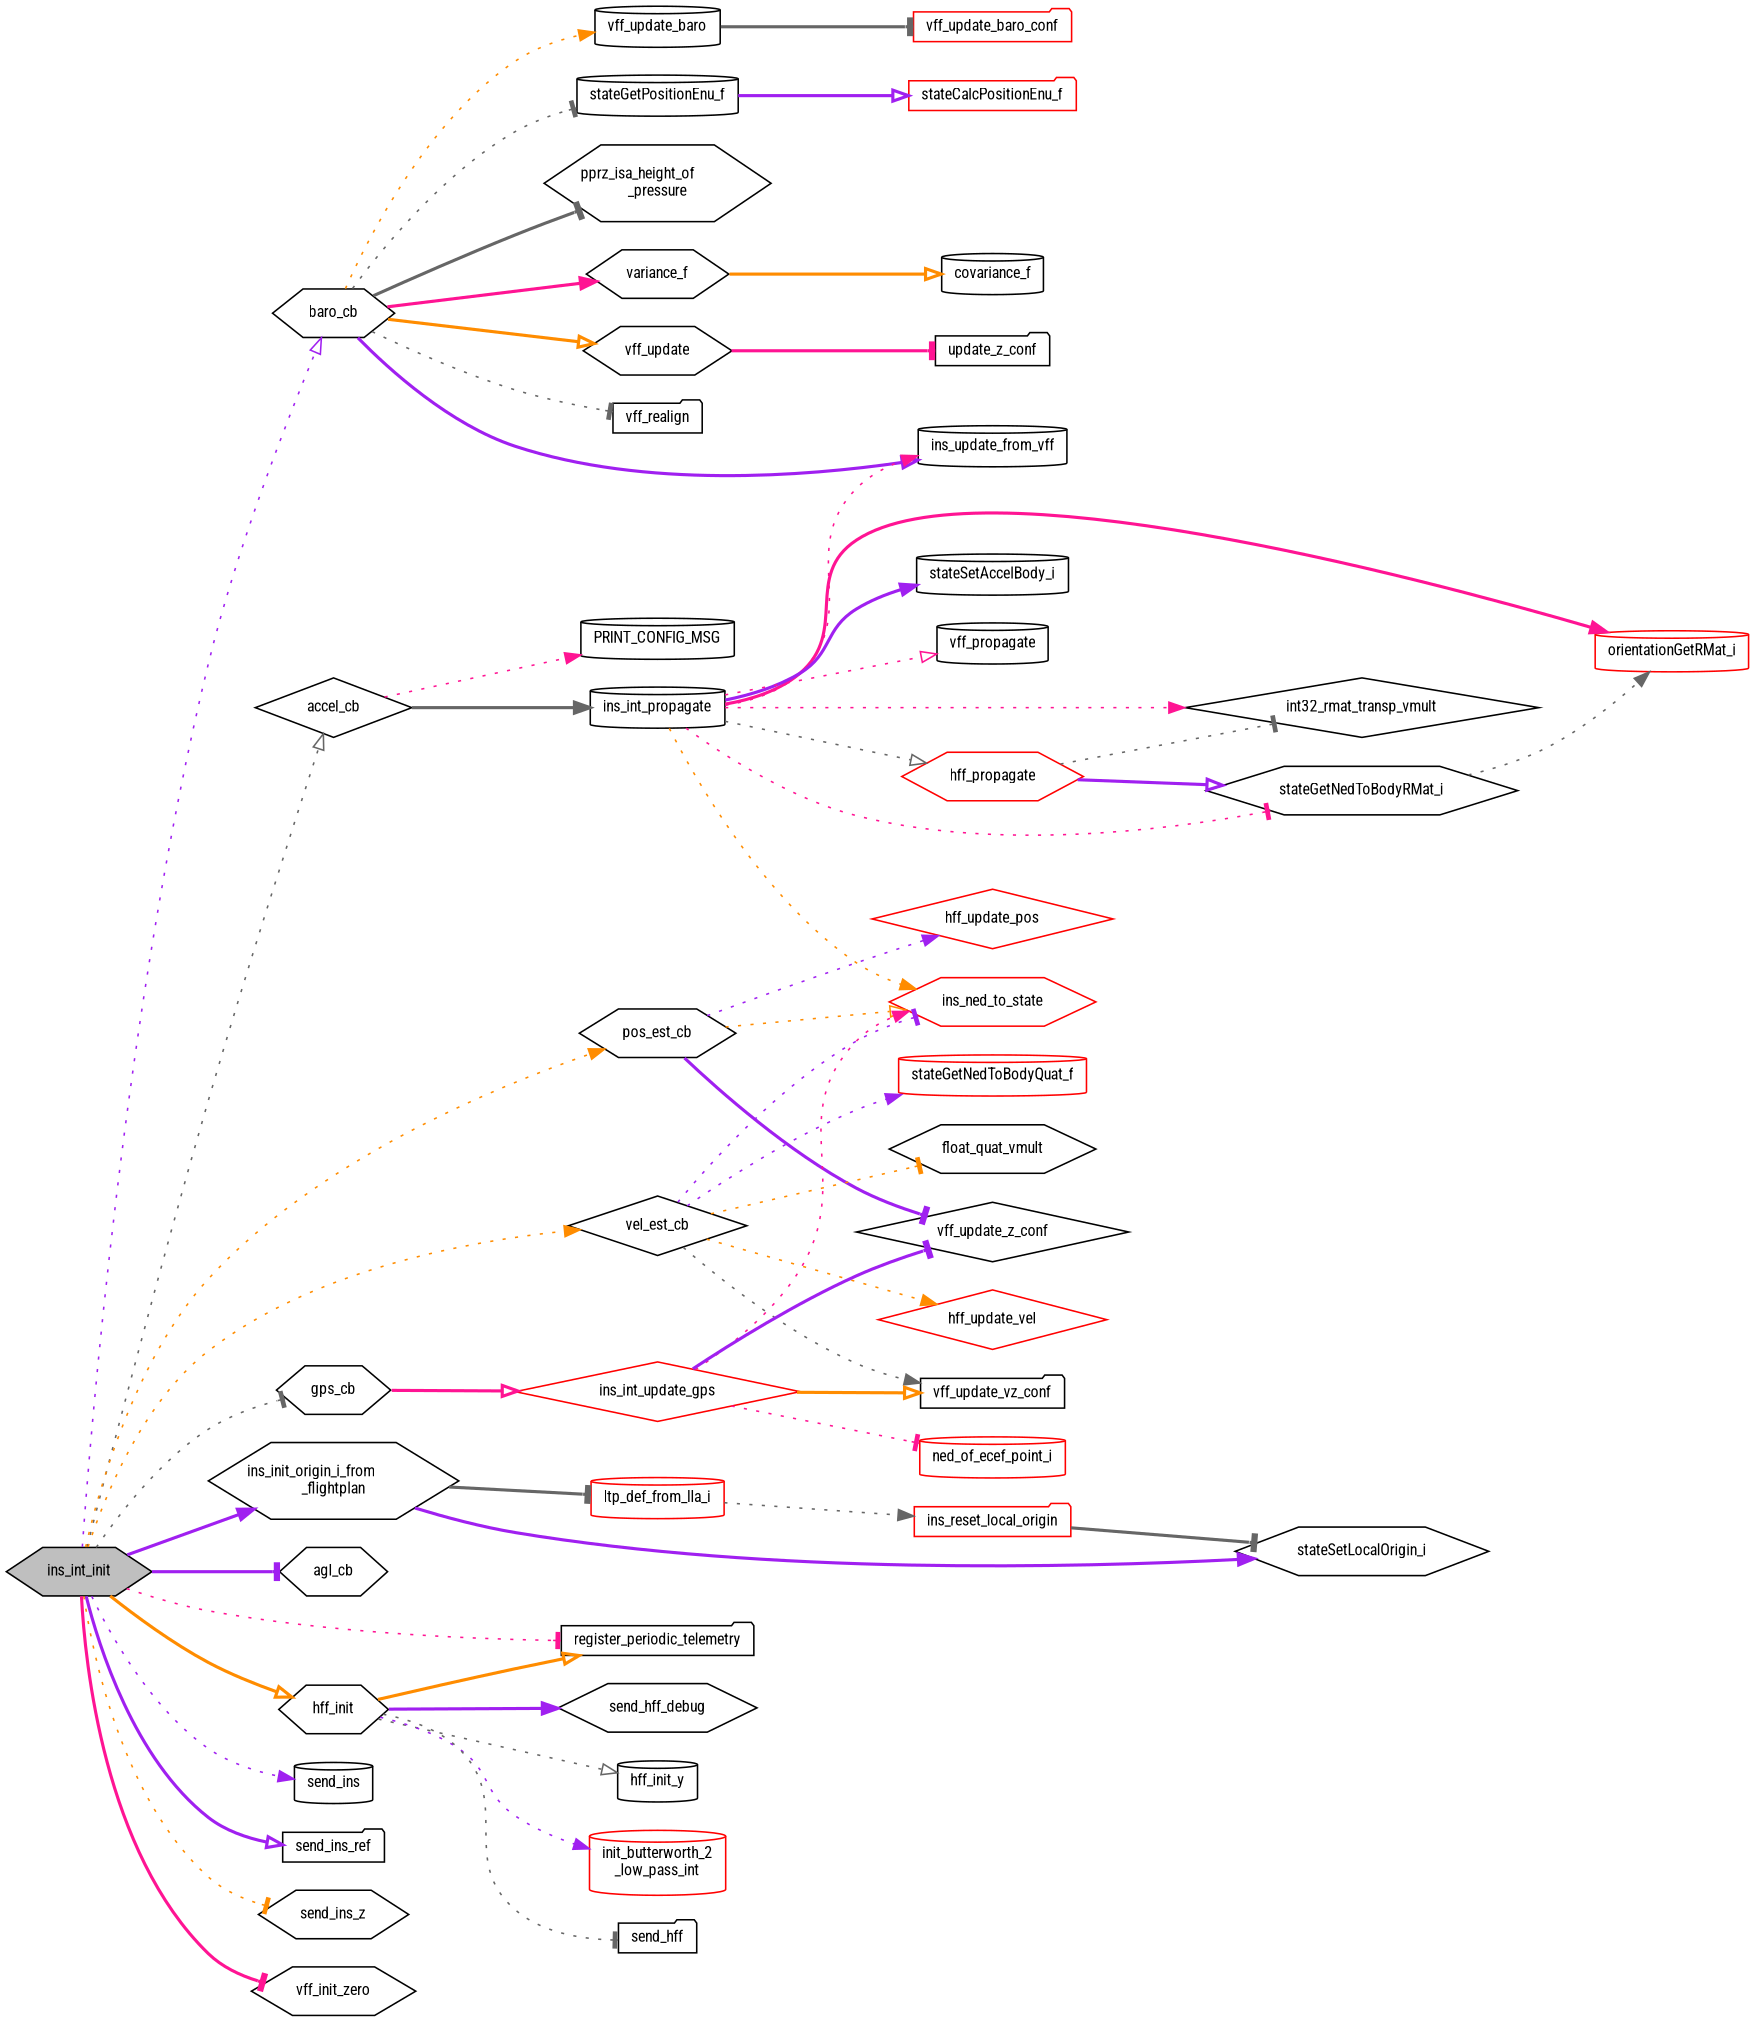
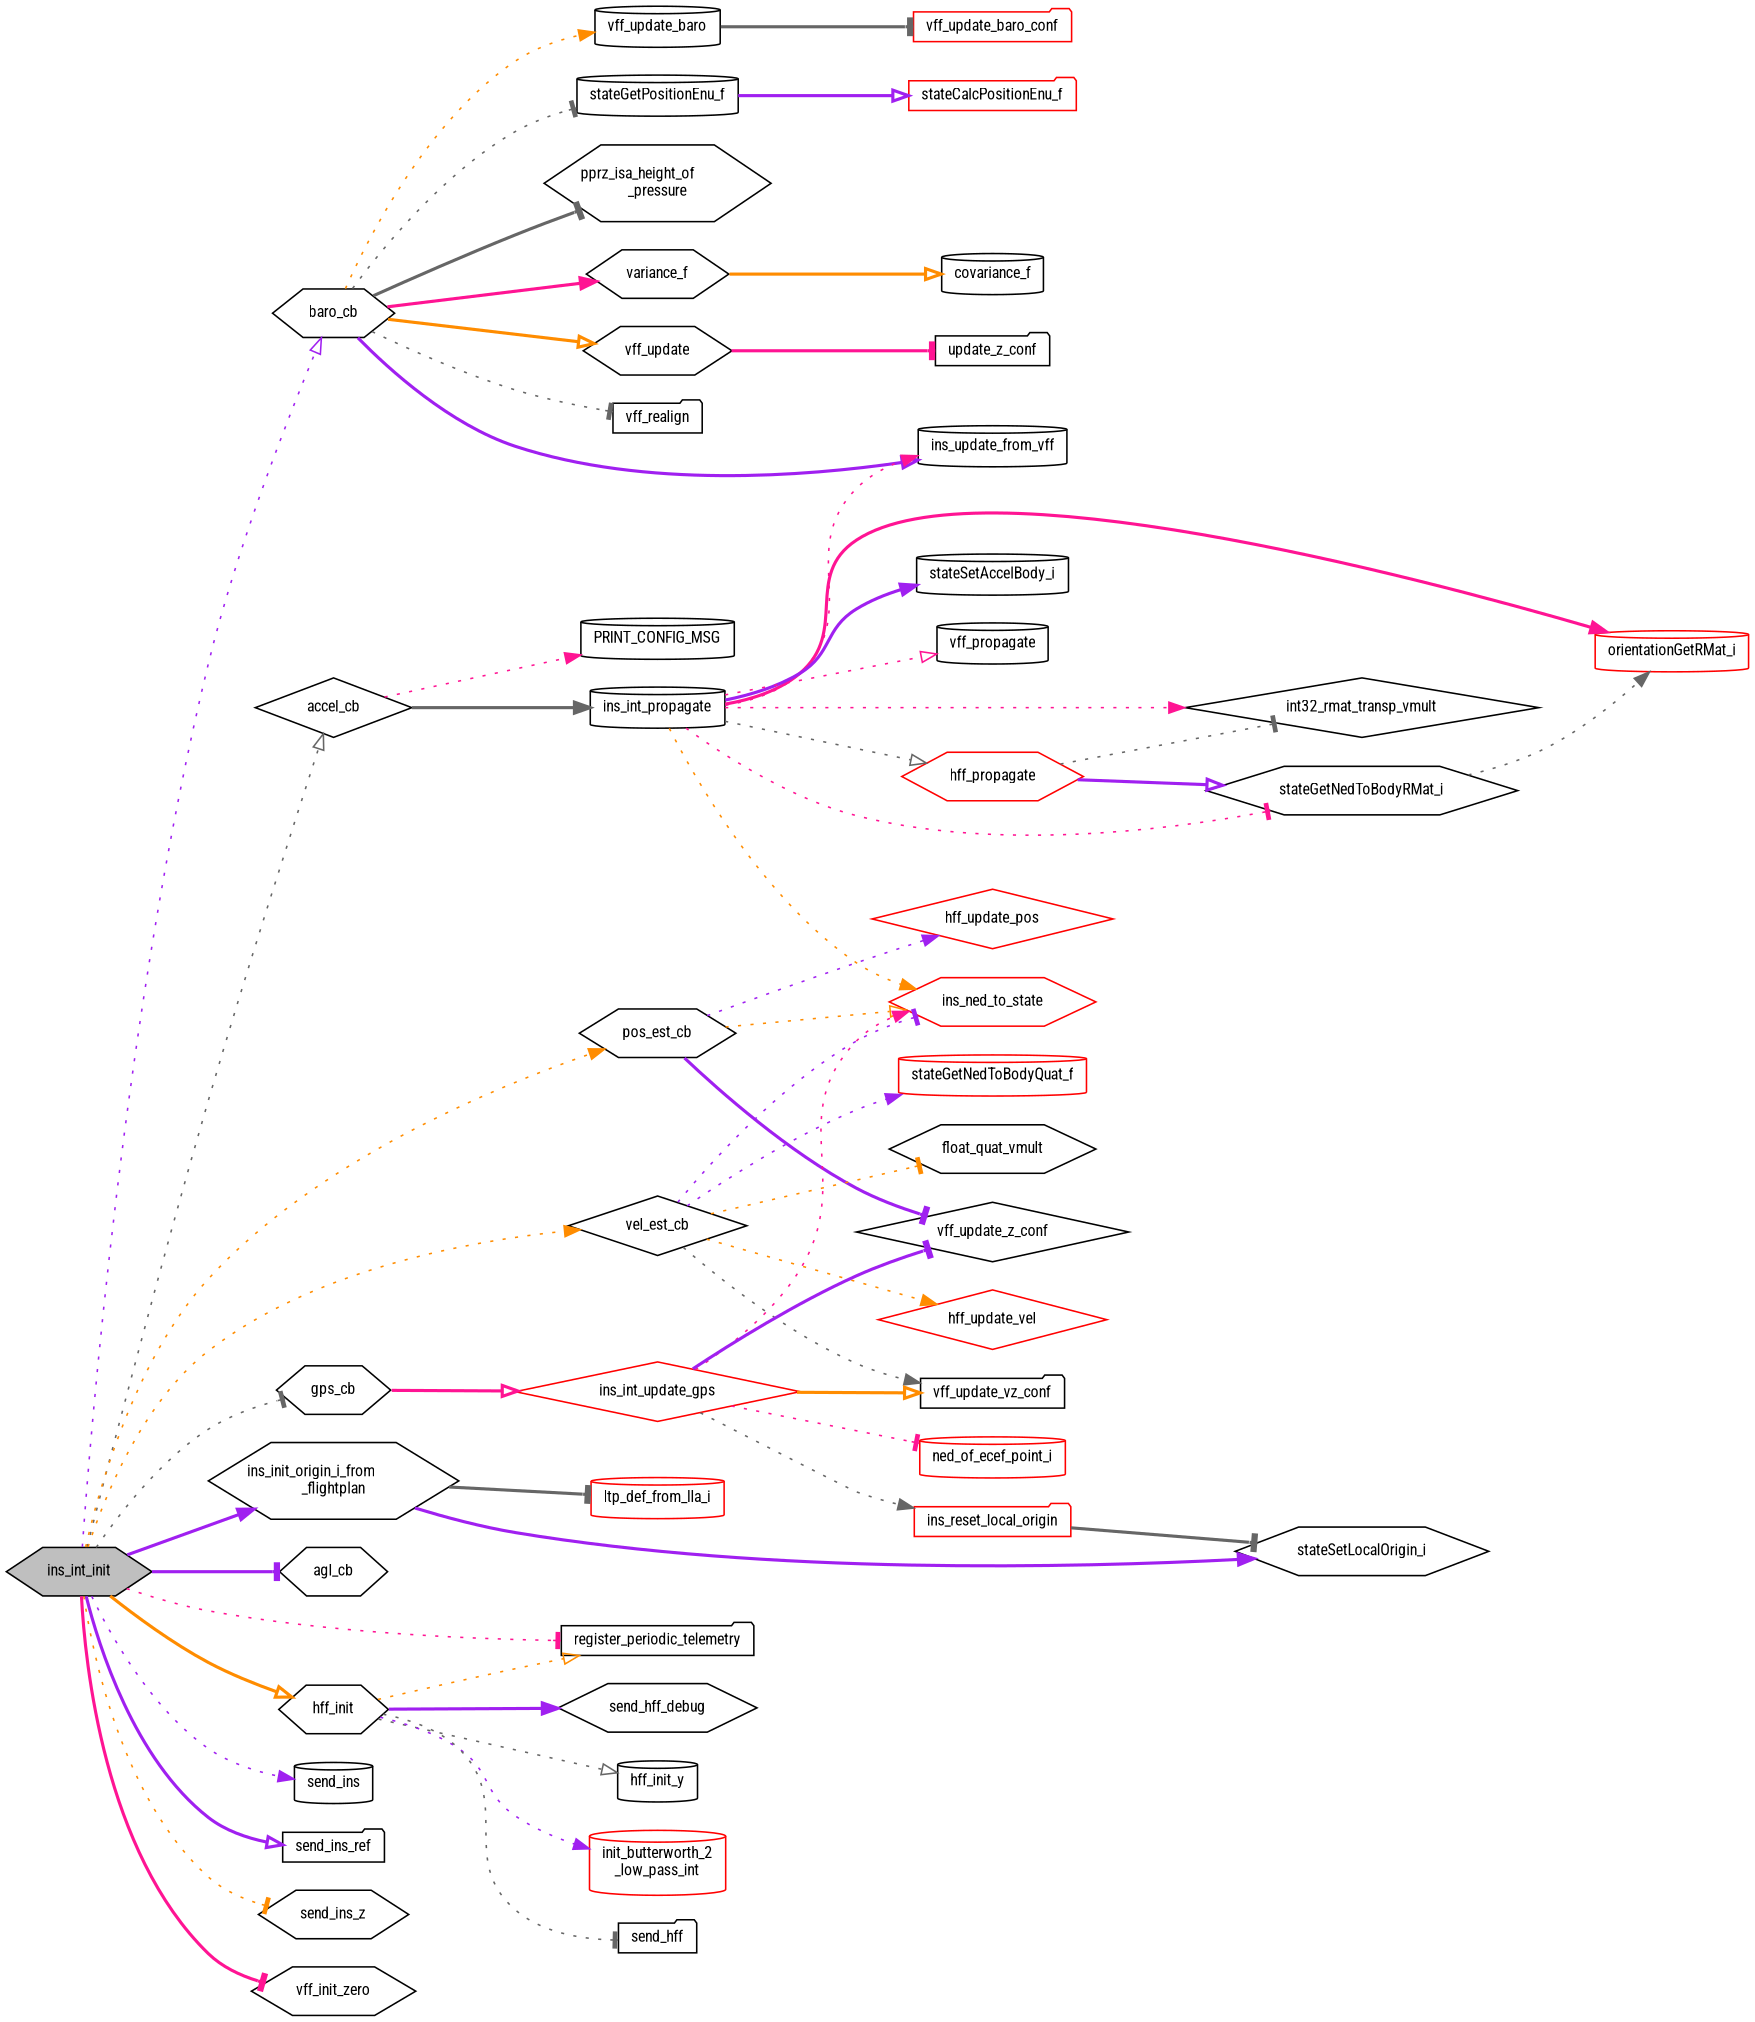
edge "ltp_def_from_lla_i" -> "ins_reset_local_origin": now "ins_int_update_gps" -> "ins_reset_local_origin"
edge "hff_init" -> "register_periodic_telemetry": style bold -> dotted
